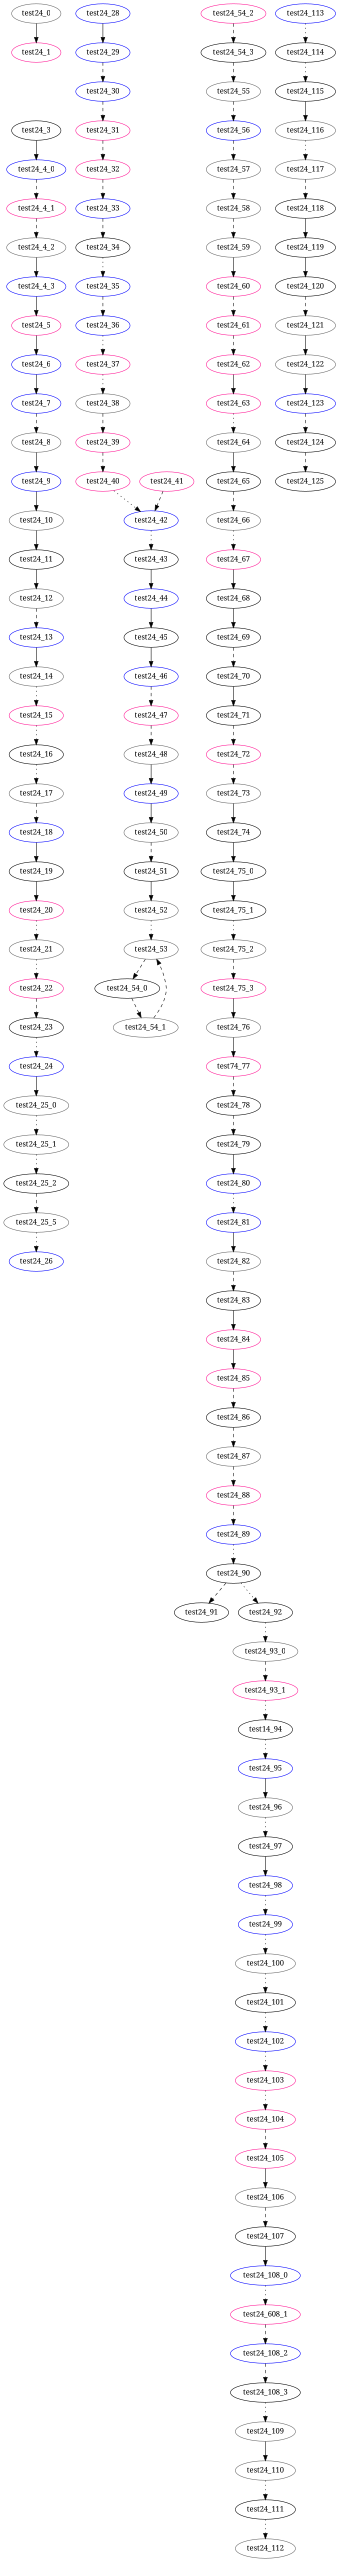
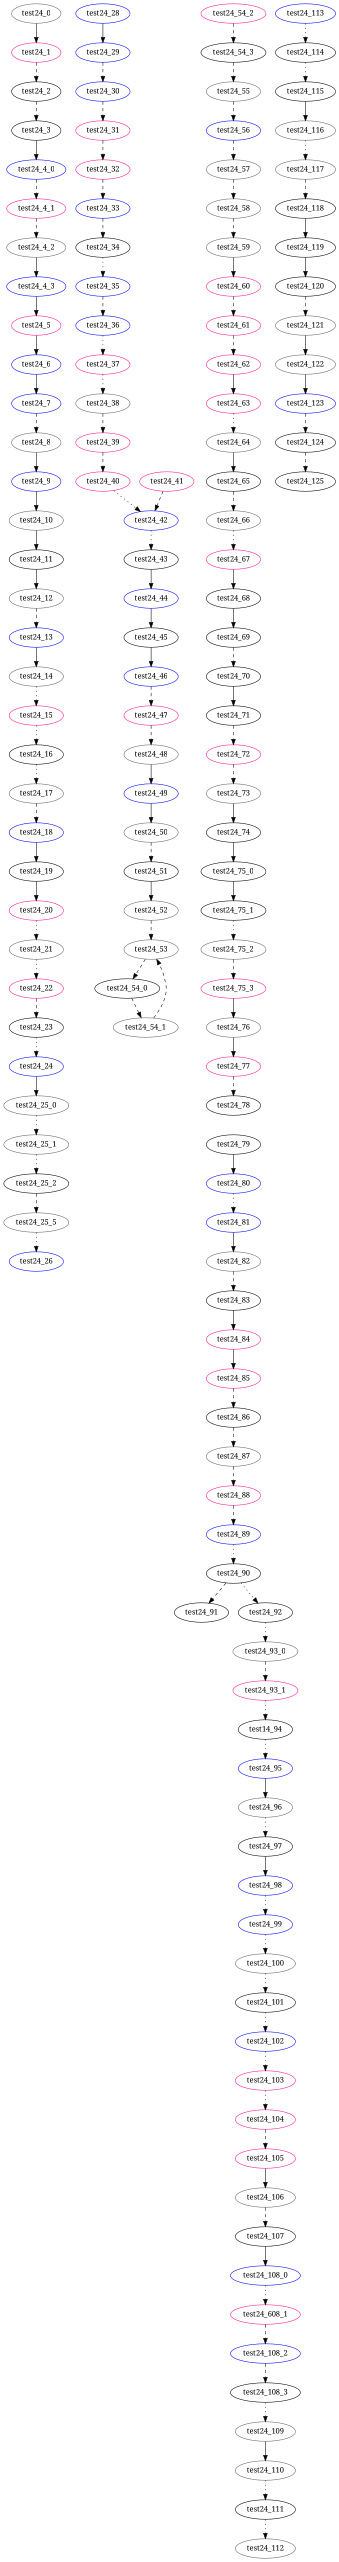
node "test24_2": added
edge "test24_52" -> "test24_53": style dotted -> dashed
node "test74_77": label "test74_77" -> "test24_77"
edge "test24_78" -> "test24_79": removed
